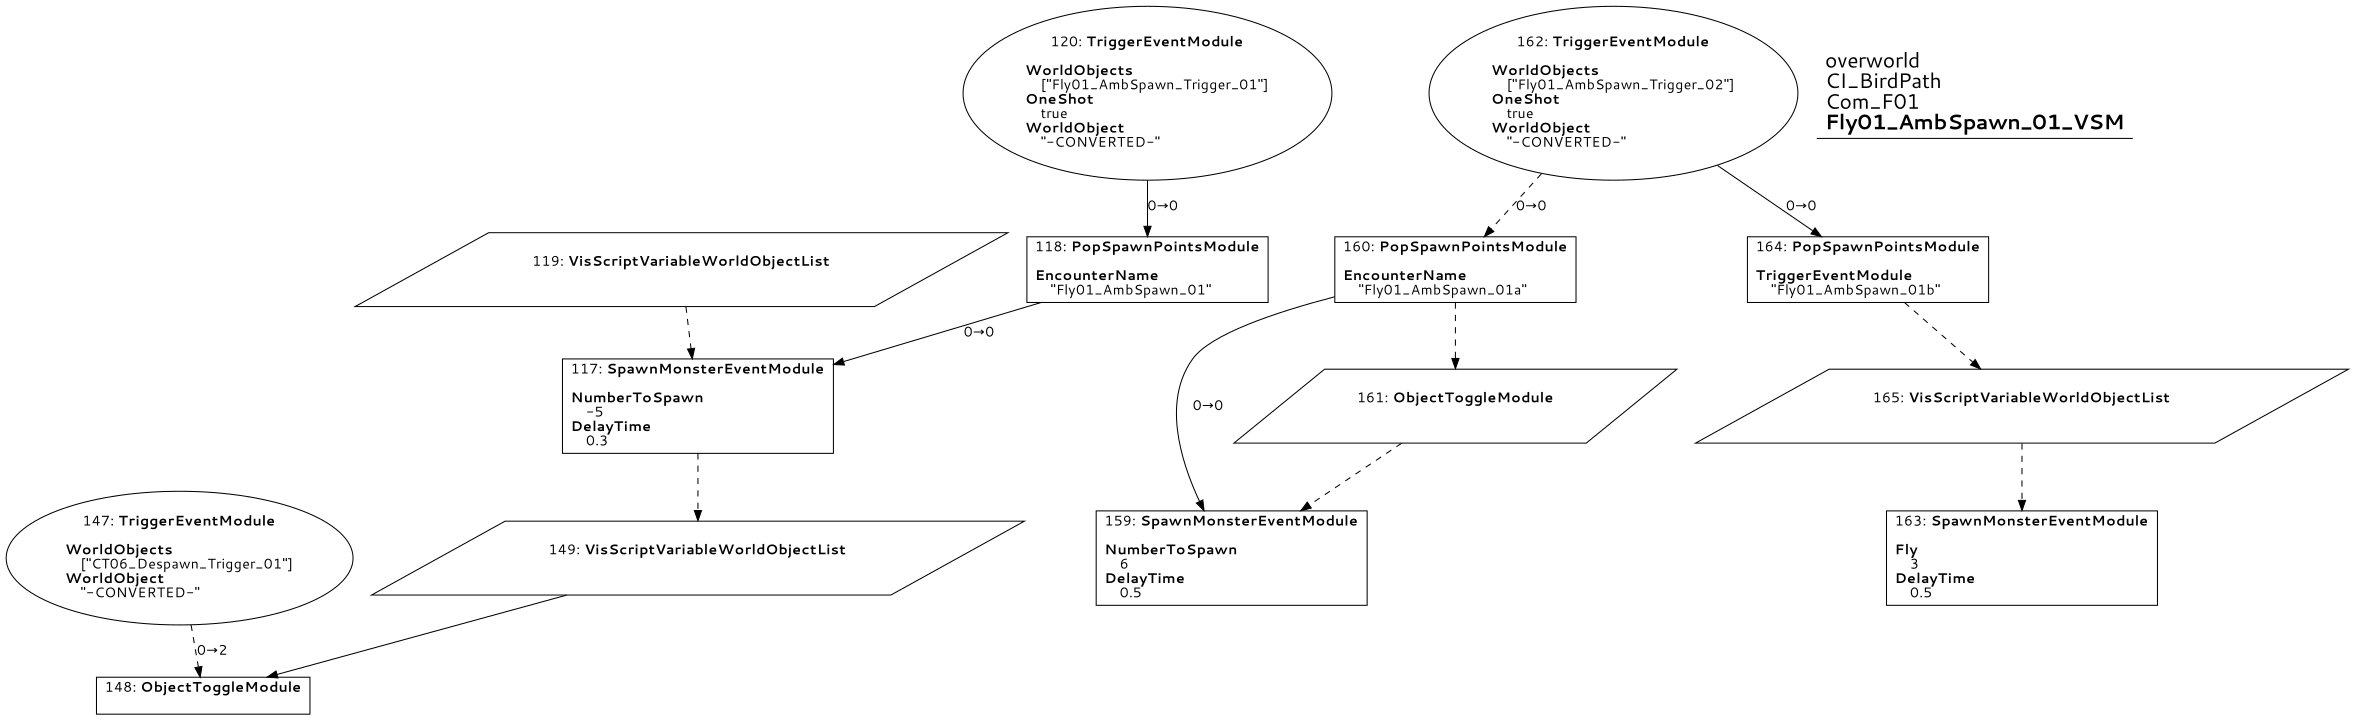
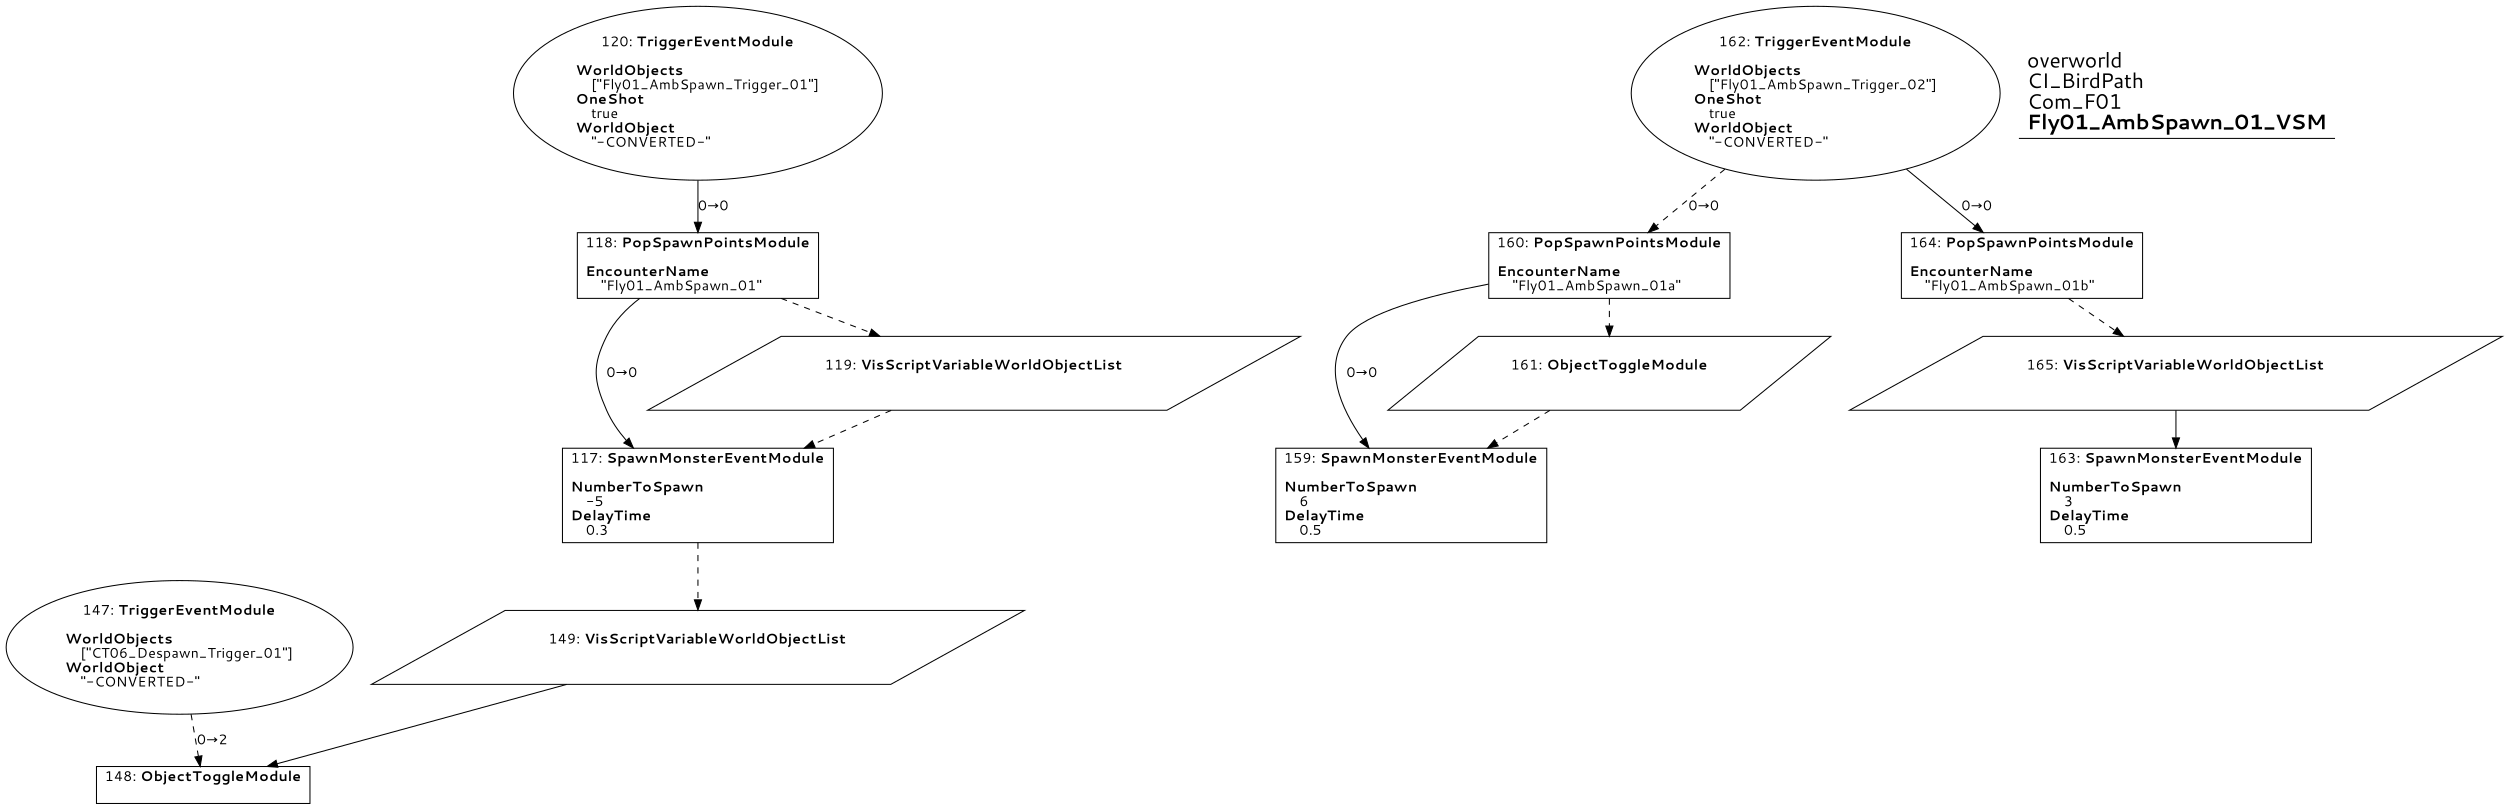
node "164:": text "TriggerEventModule" -> "EncounterName"
edge "118:" -> "119:": added
edge "165:" -> "163:": style dashed -> solid
node "163:": text "Fly" -> "NumberToSpawn"
